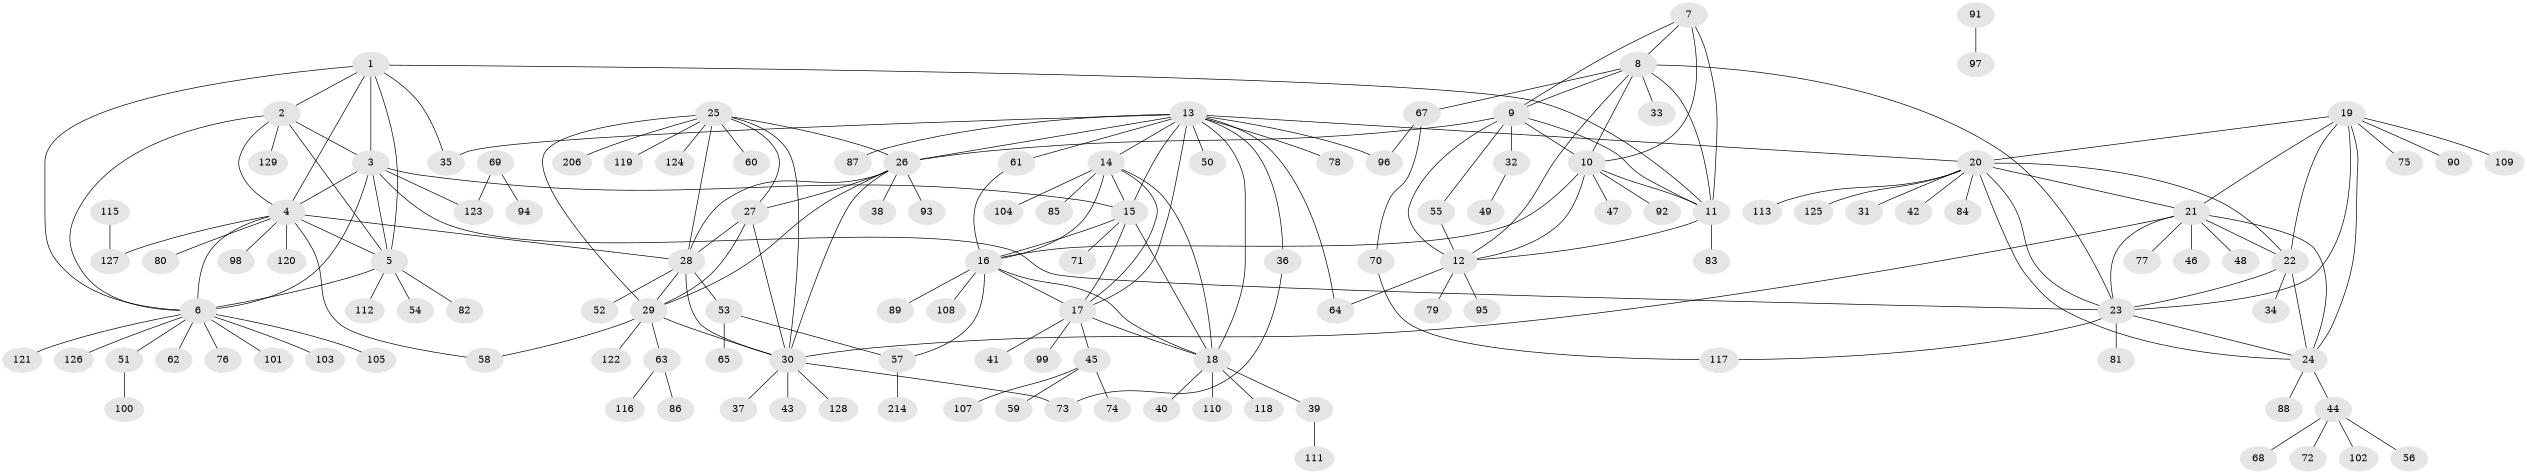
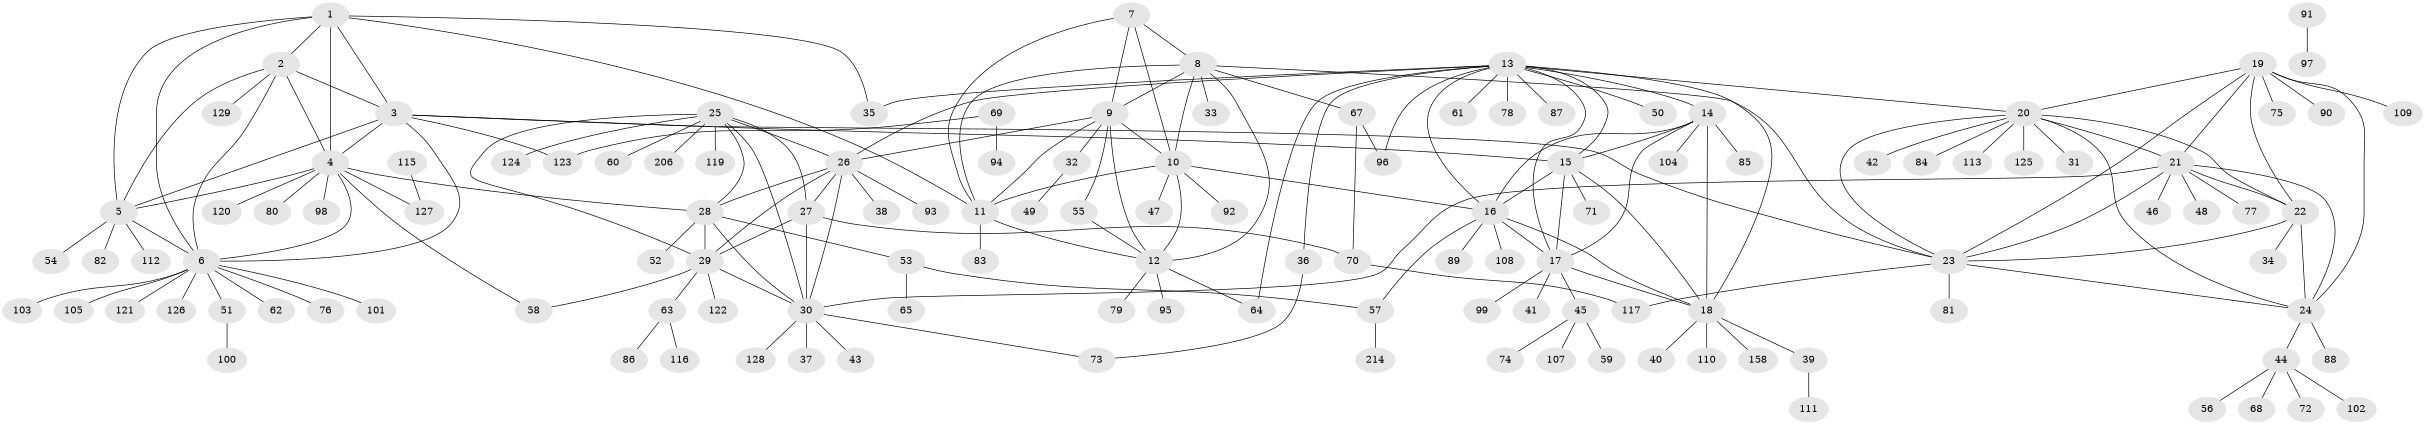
edge "61" -- "16": now "13" -- "16"
edge "27" -- "28": now "27" -- "70"
node "118": label "118" -> "158"
